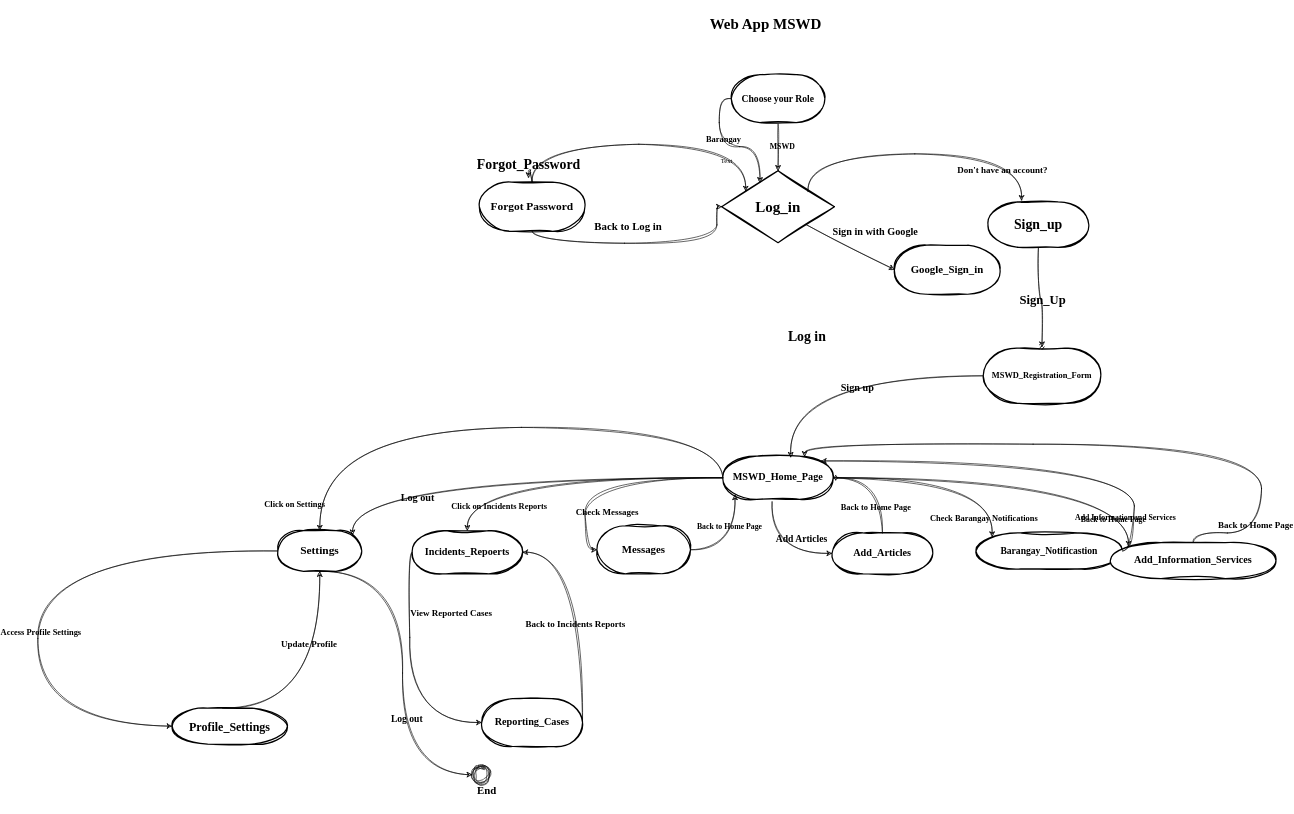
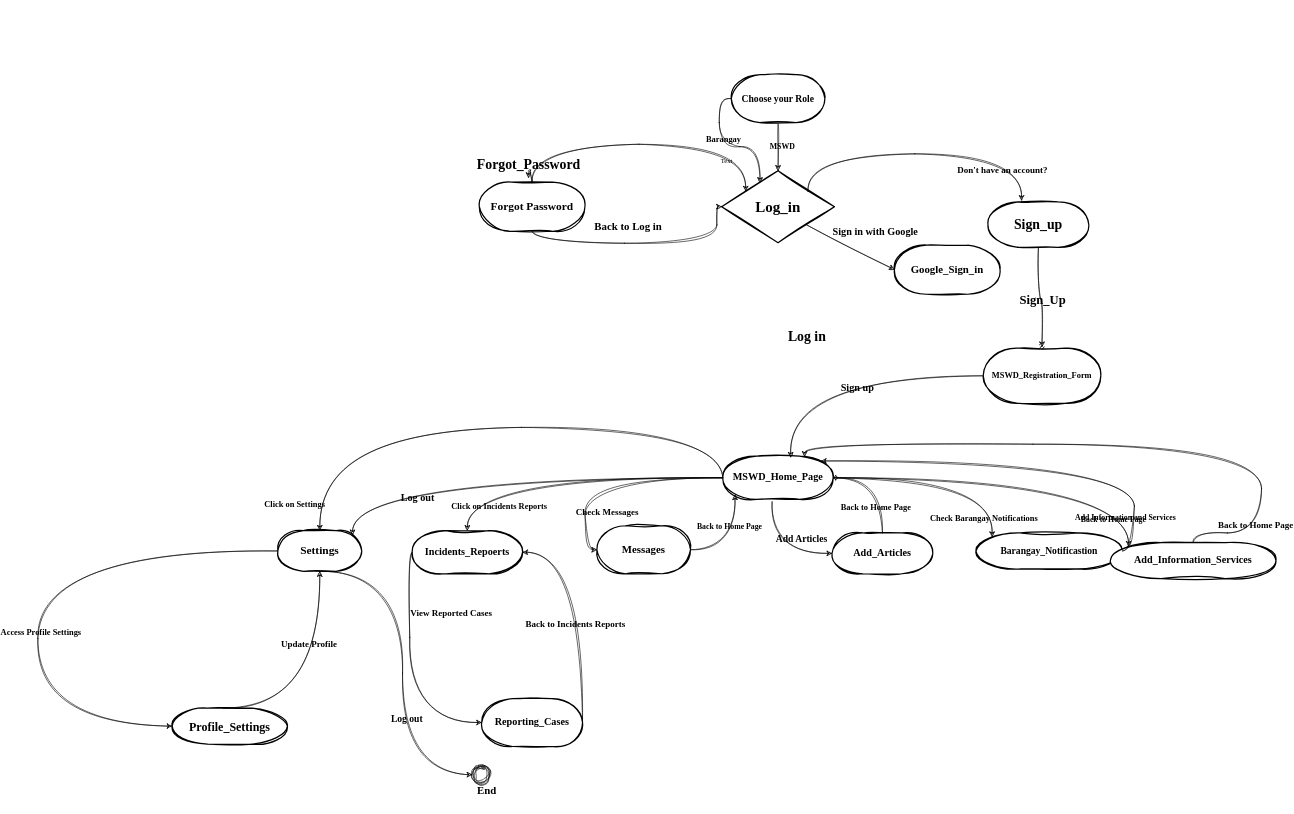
node "Web App MSWD": removed
